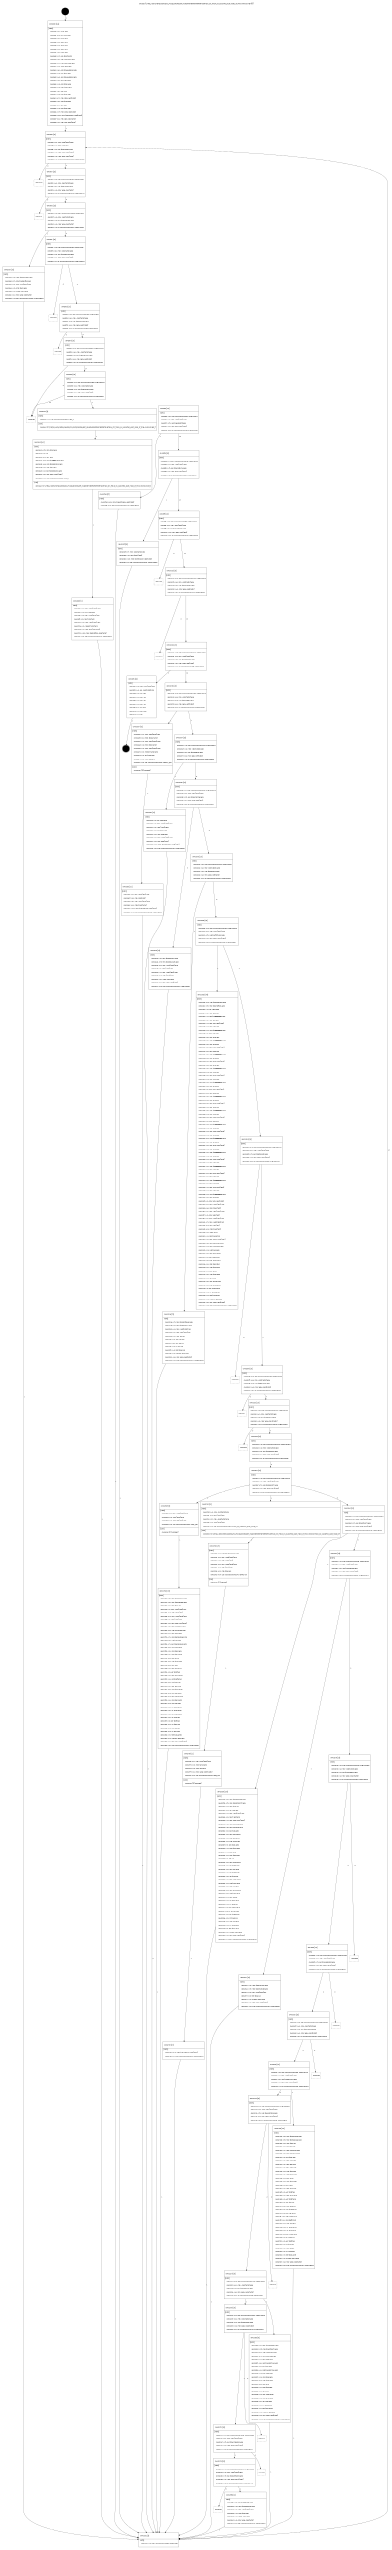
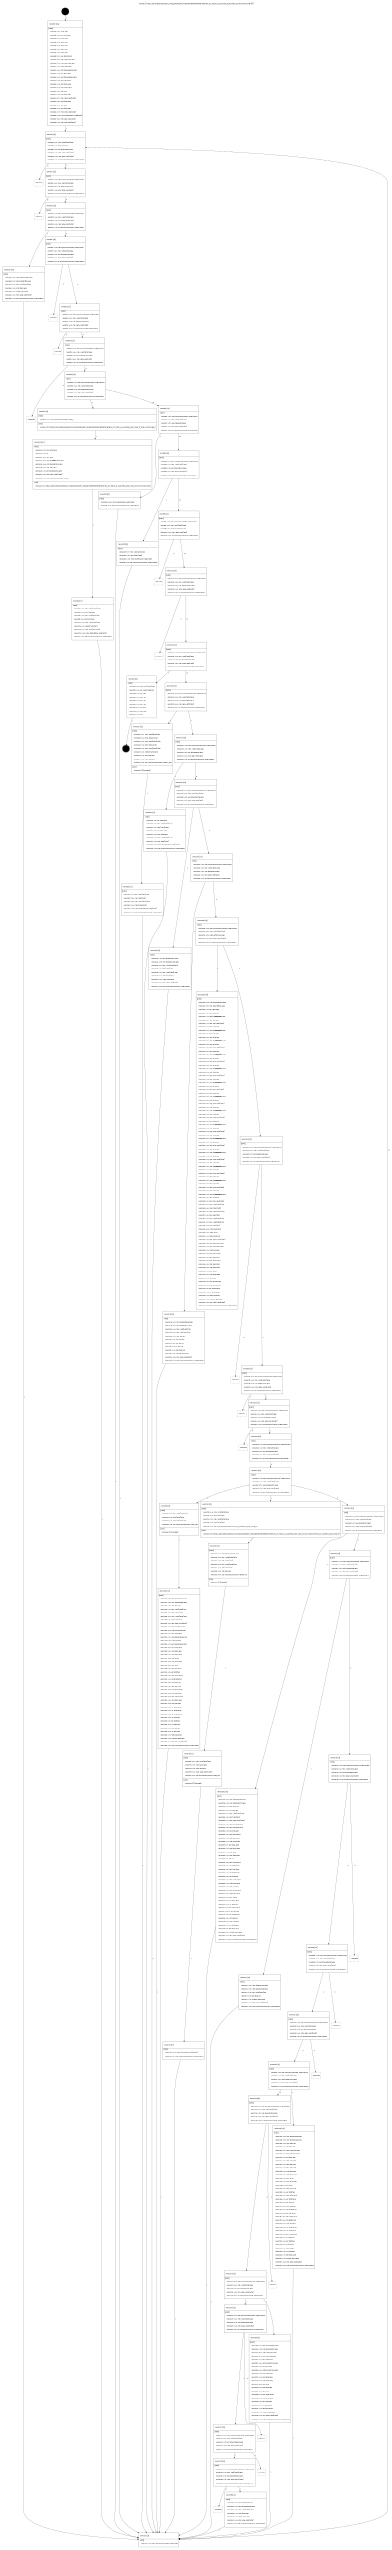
edge "0x401fa0 [28]" -> "0x4027da": now "0x401fa0 [28]" -> "0x401fbc [28]"
